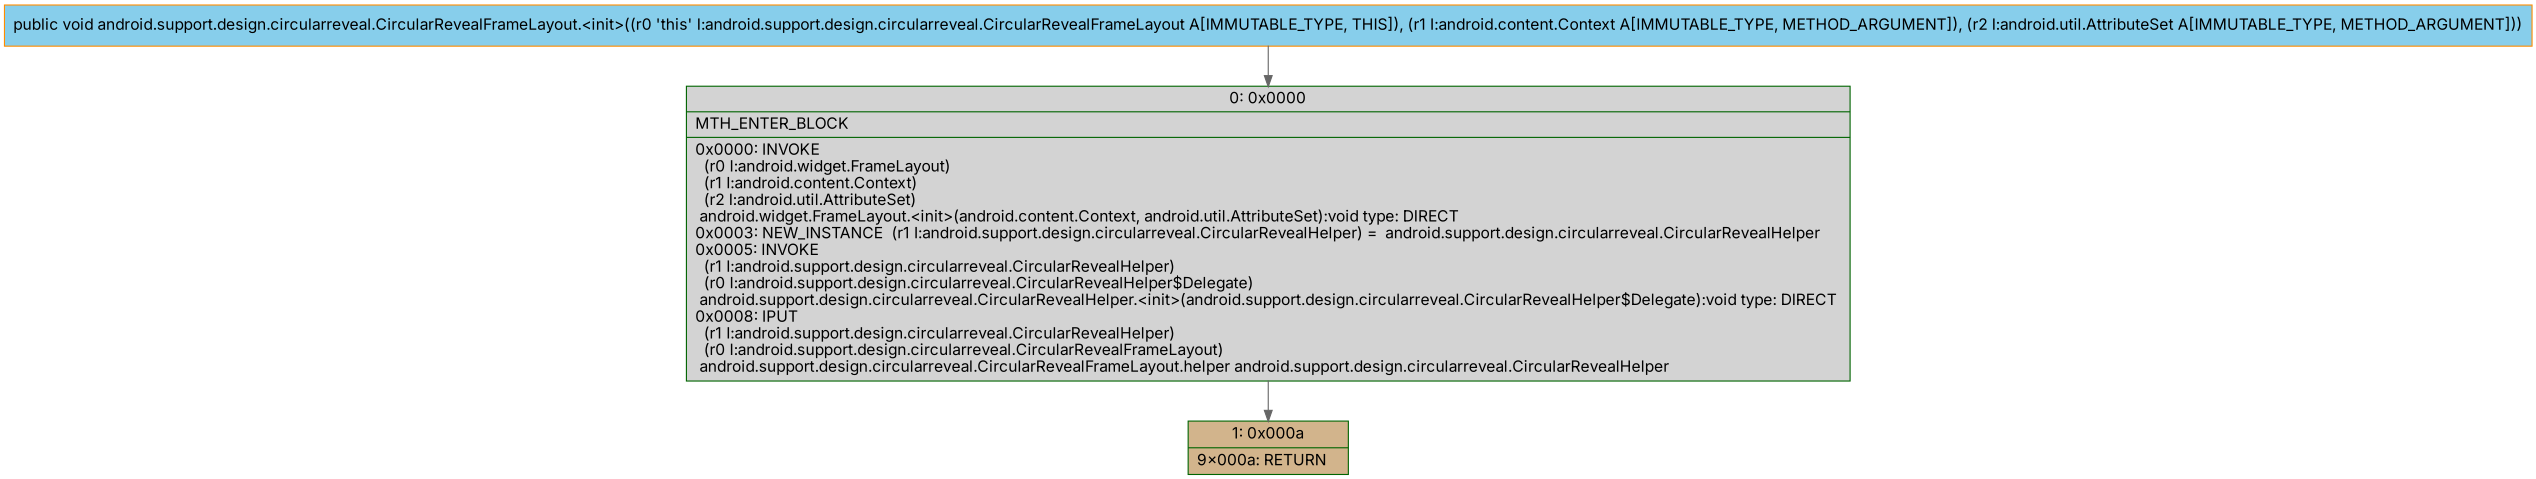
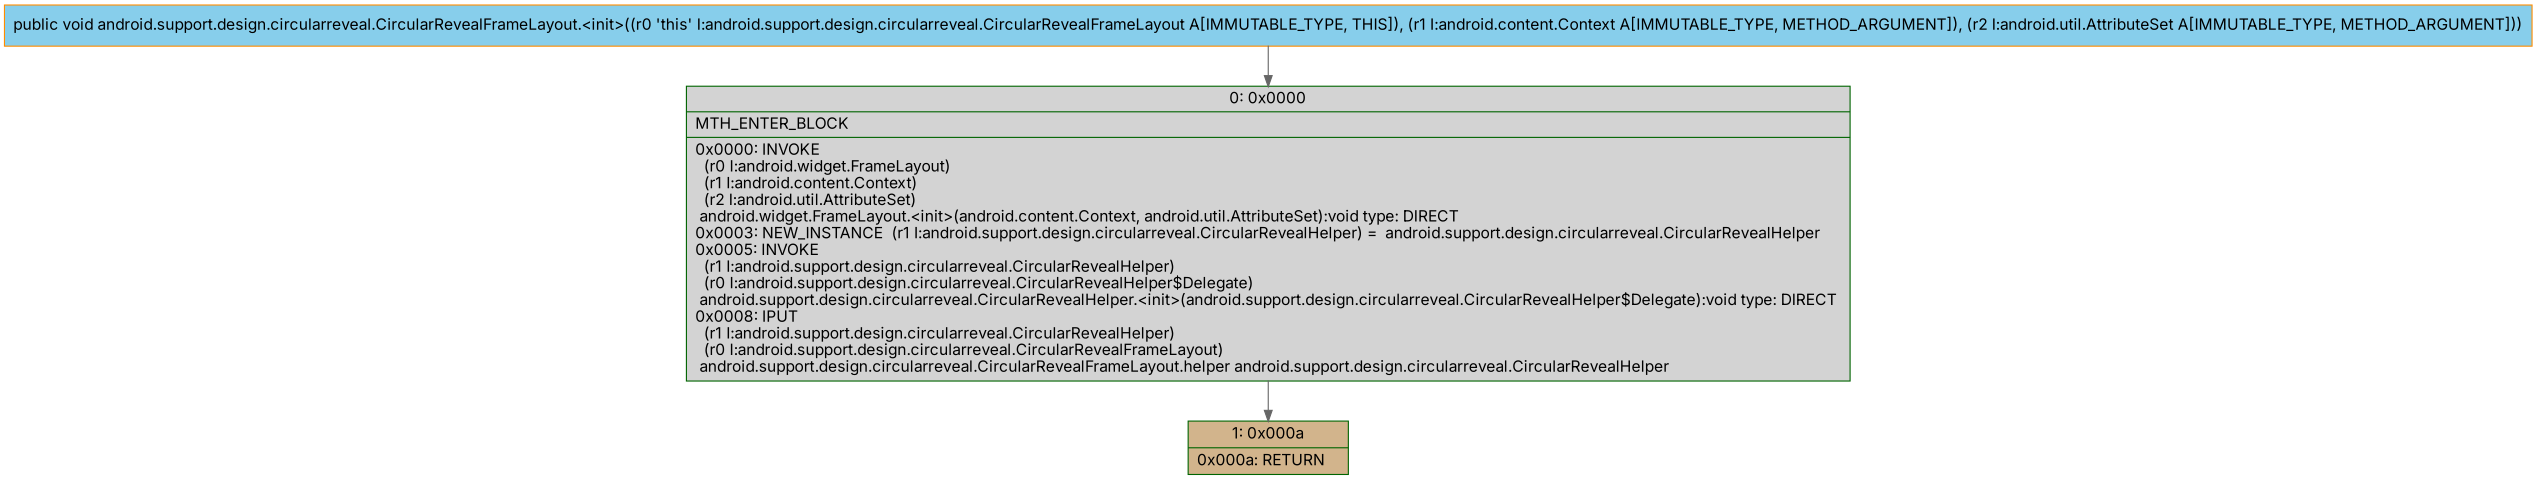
node "1: 0x000a": text "9x000a: RETURN" -> "0x000a: RETURN"
